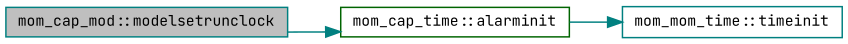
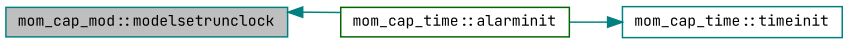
node "mom_mom_time::timeinit": label "mom_mom_time::timeinit" -> "mom_cap_time::timeinit"
edge "mom_cap_mod::modelsetrunclock" -> "mom_cap_time::alarminit": reversed
